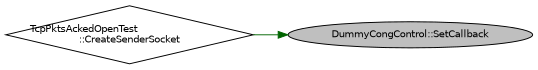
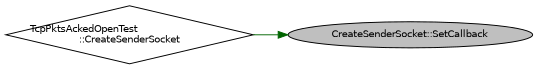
node "DummyCongControl::SetCallback": label "DummyCongControl::SetCallback" -> "CreateSenderSocket::SetCallback"
